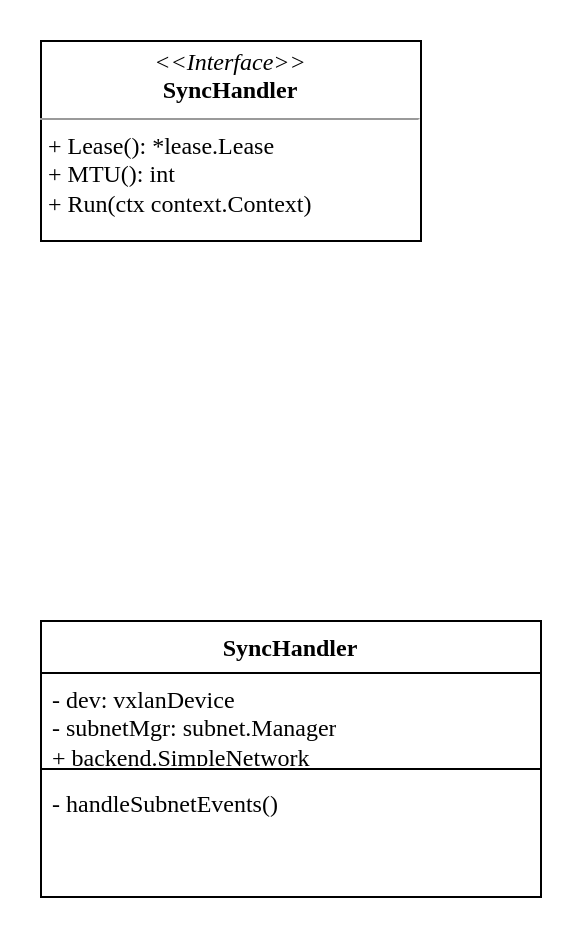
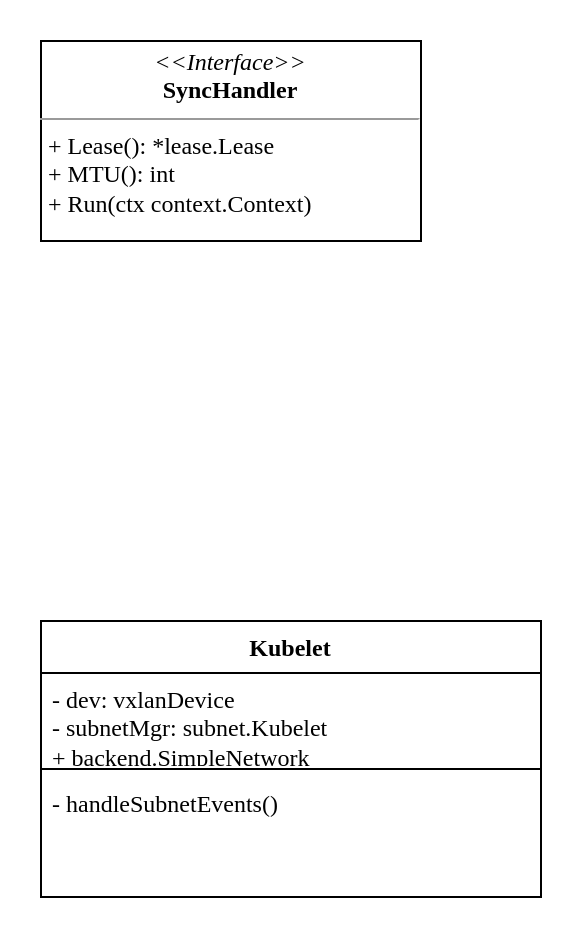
node "SyncHandler": label "SyncHandler" -> "Kubelet"
node "- dev: vxlanDevice - subnetMgr: subnet.Manager + backend.SimpleNetwork": label "- dev: vxlanDevice - subnetMgr: subnet.Manager + backend.SimpleNetwork" -> "- dev: vxlanDevice - subnetMgr: subnet.Kubelet + backend.SimpleNetwork"
